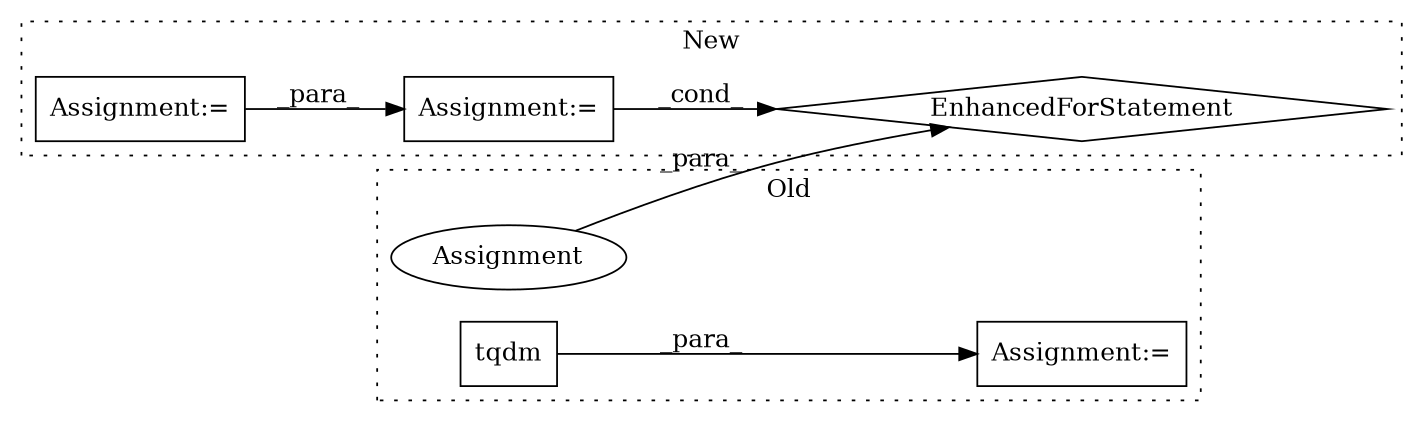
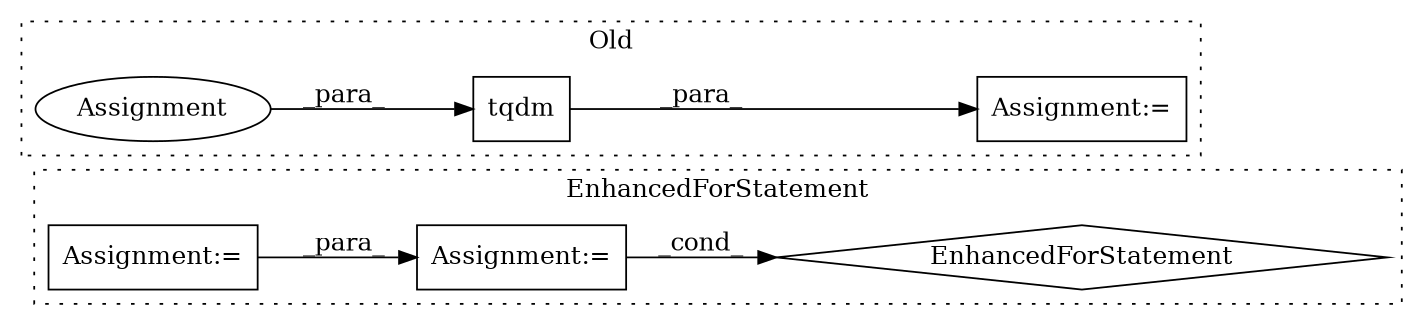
cluster "New": label "New" -> "EnhancedForStatement"
edge "Assignment" -> "EnhancedForStatement": now "Assignment" -> "tqdm"
